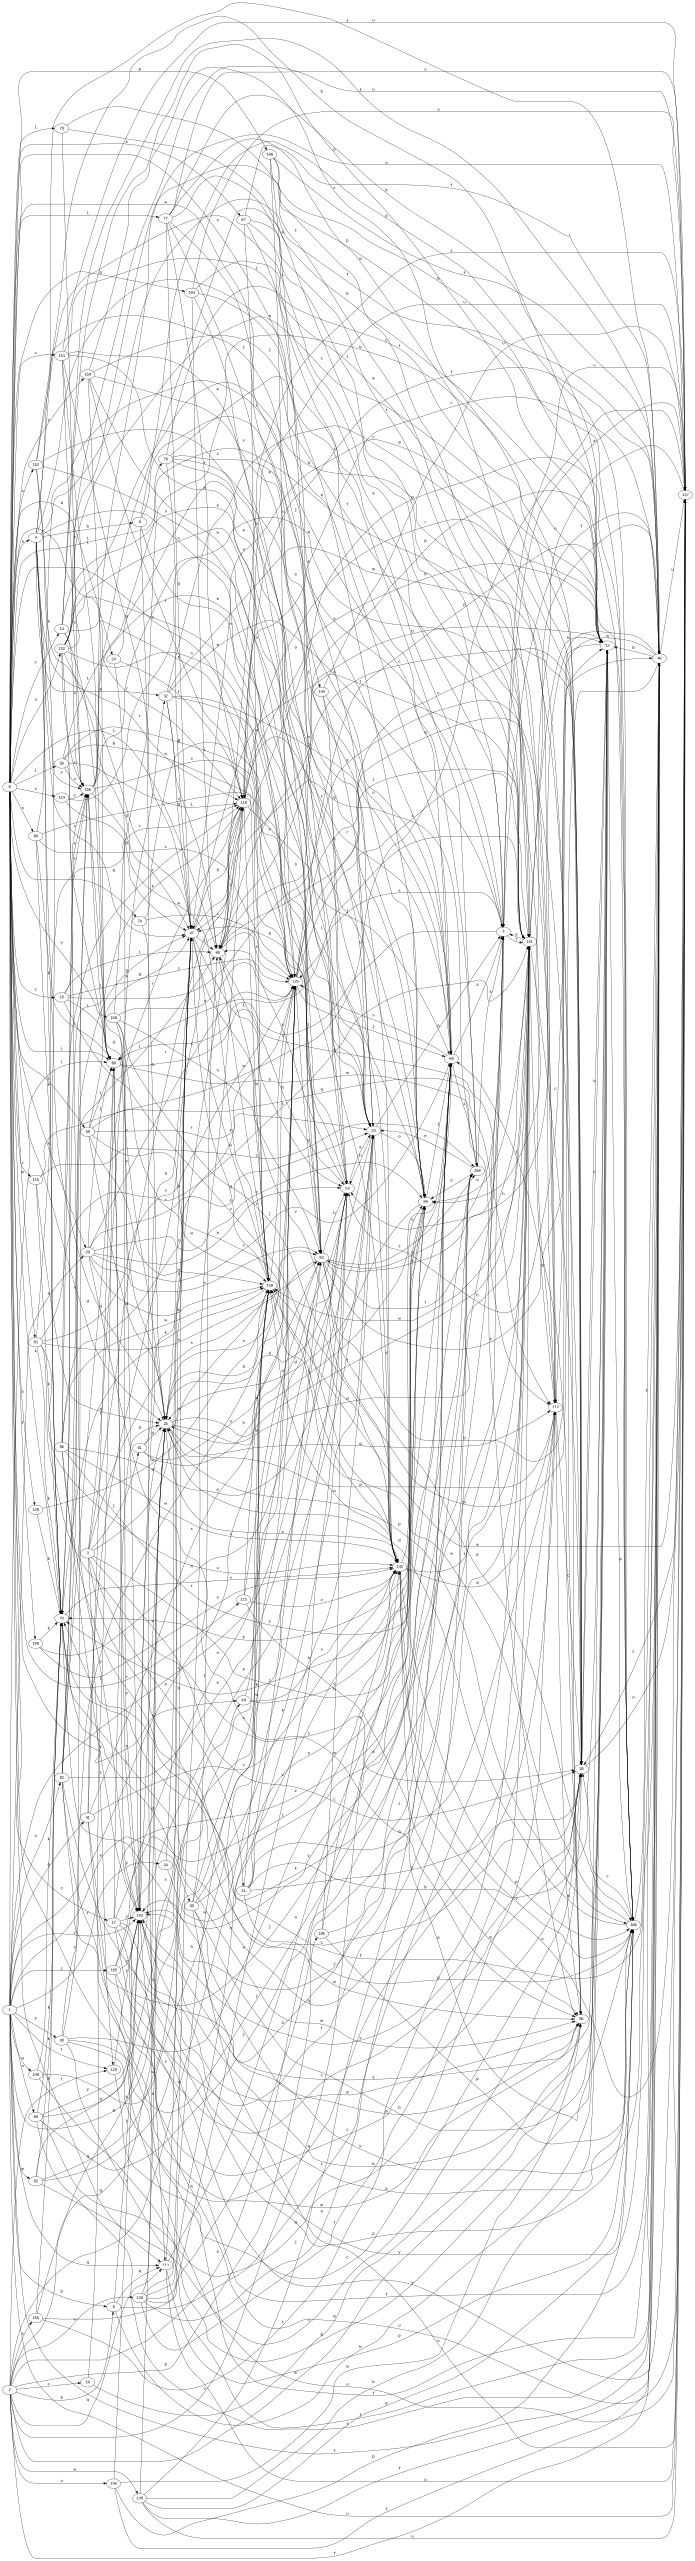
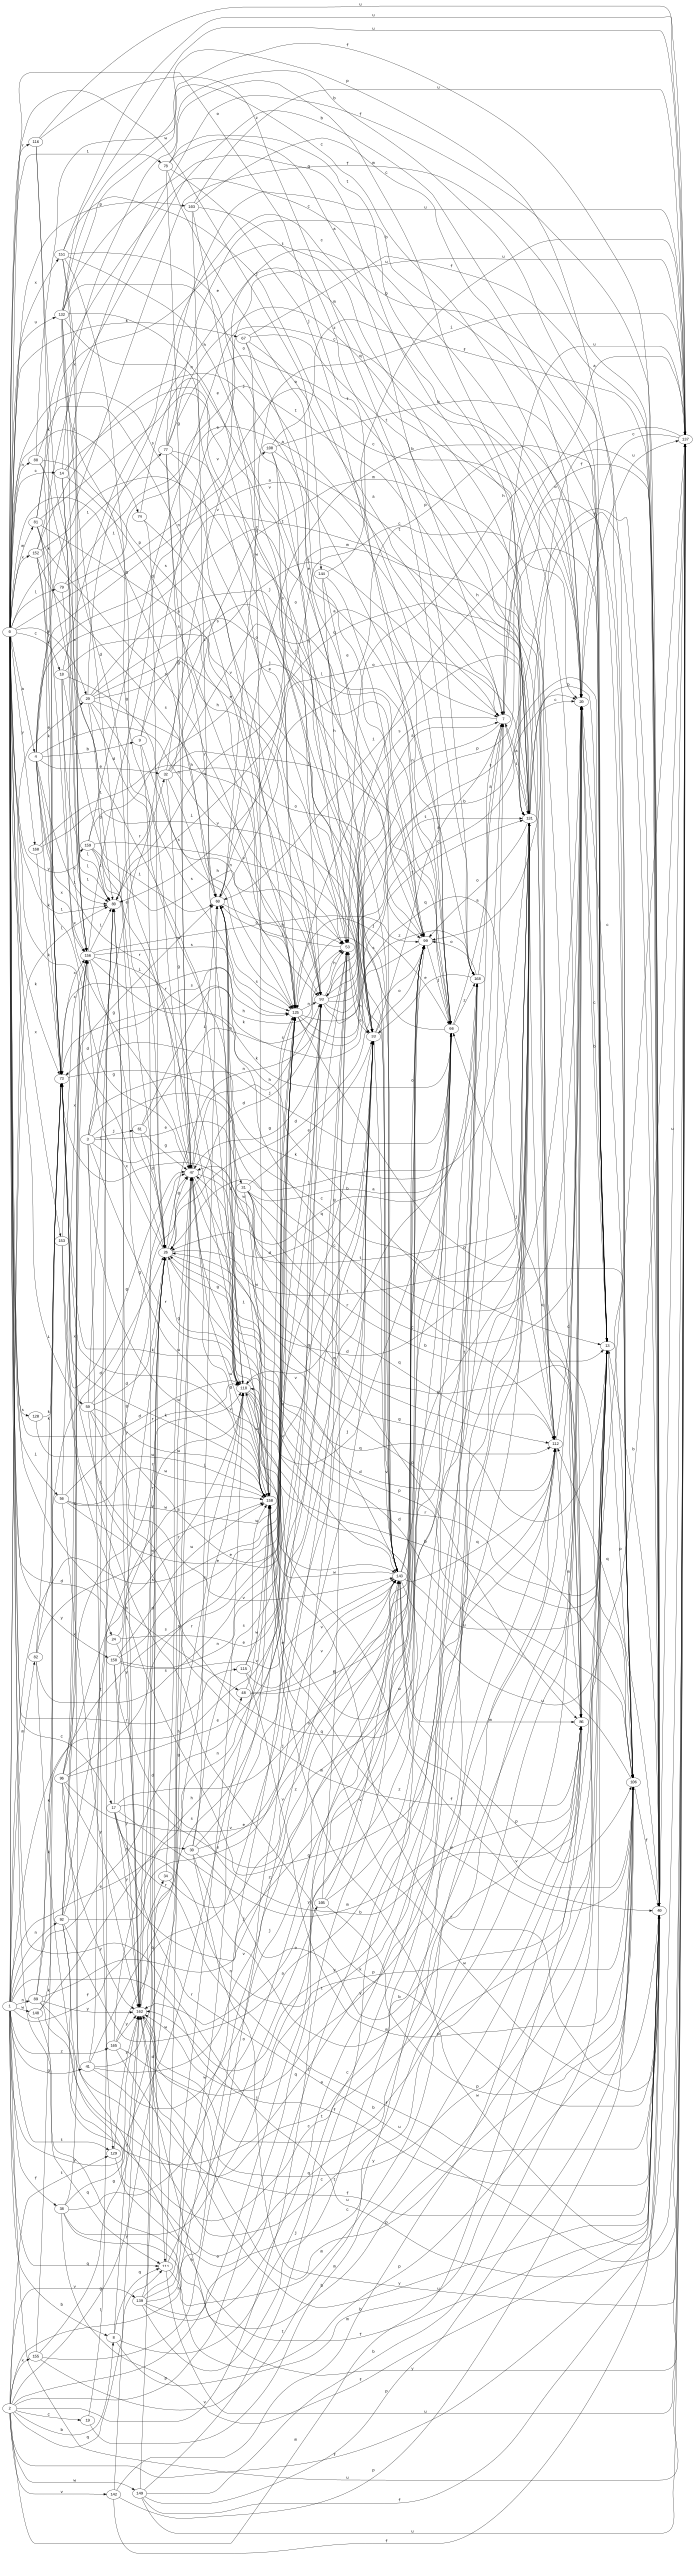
edge "41" -> "40": removed, label "f"
